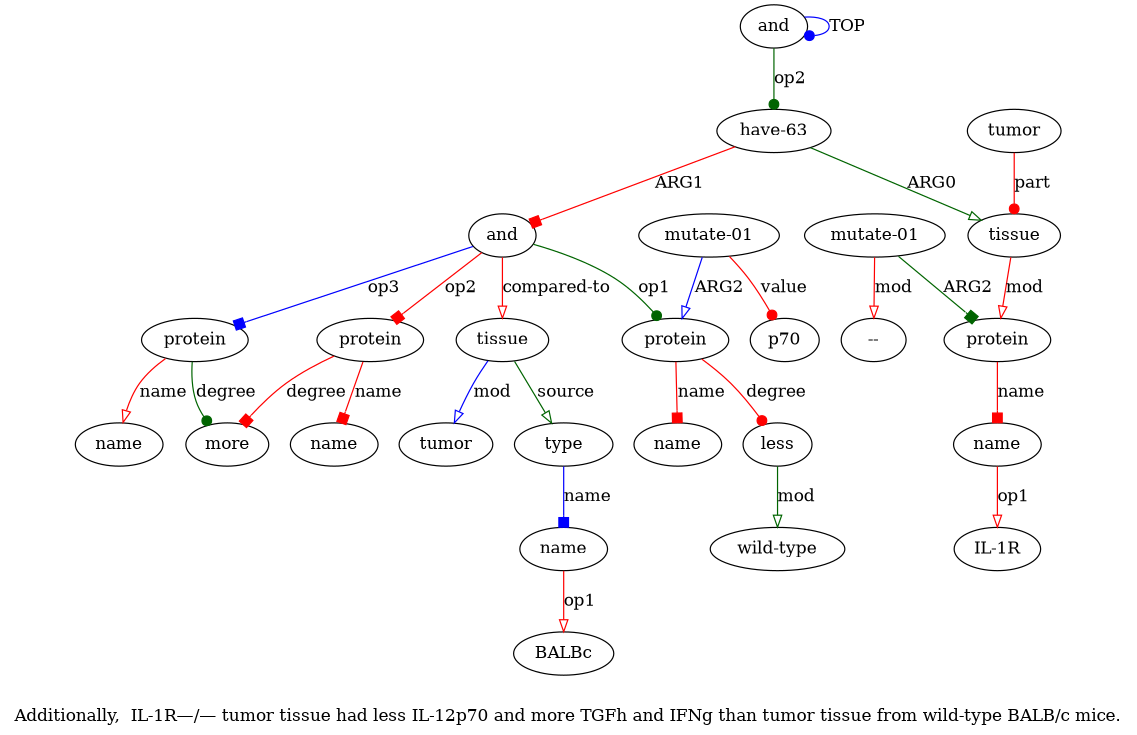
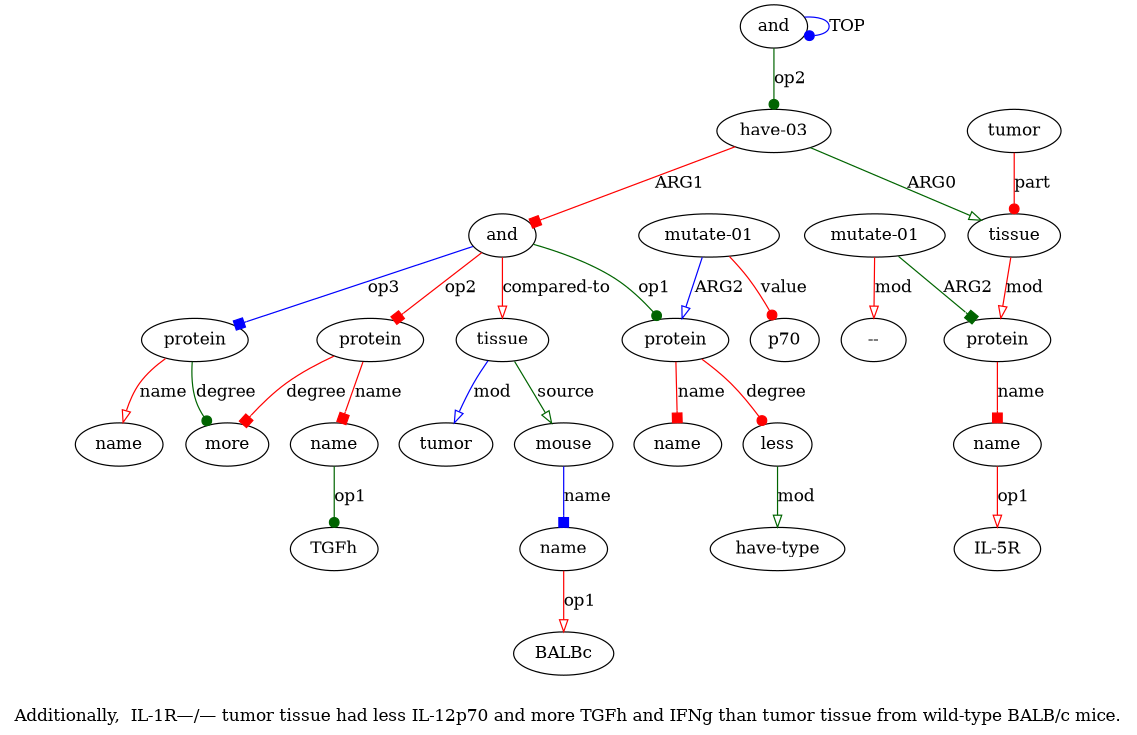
node "have-63": label "have-63" -> "have-03"
node "type": label "type" -> "mouse"
node "TGFh": added
node "wild-type": label "wild-type" -> "have-type"
node "IL-1R": label "IL-1R" -> "IL-5R"
